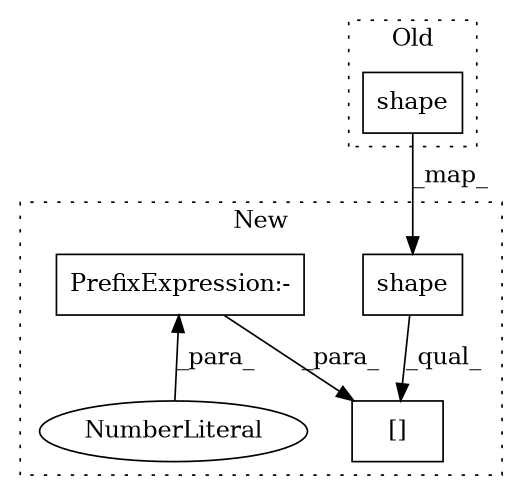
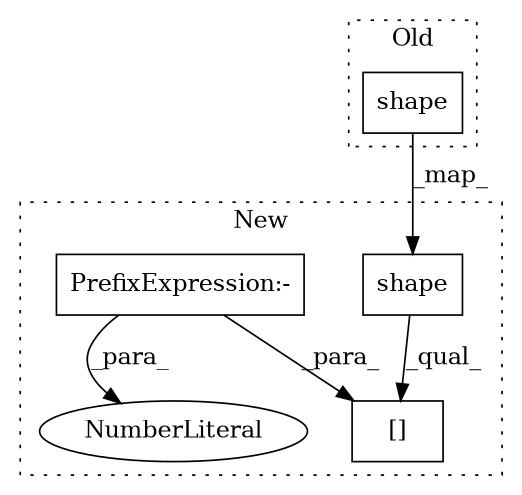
edge "NumberLiteral" -> "PrefixExpression:-": reversed
